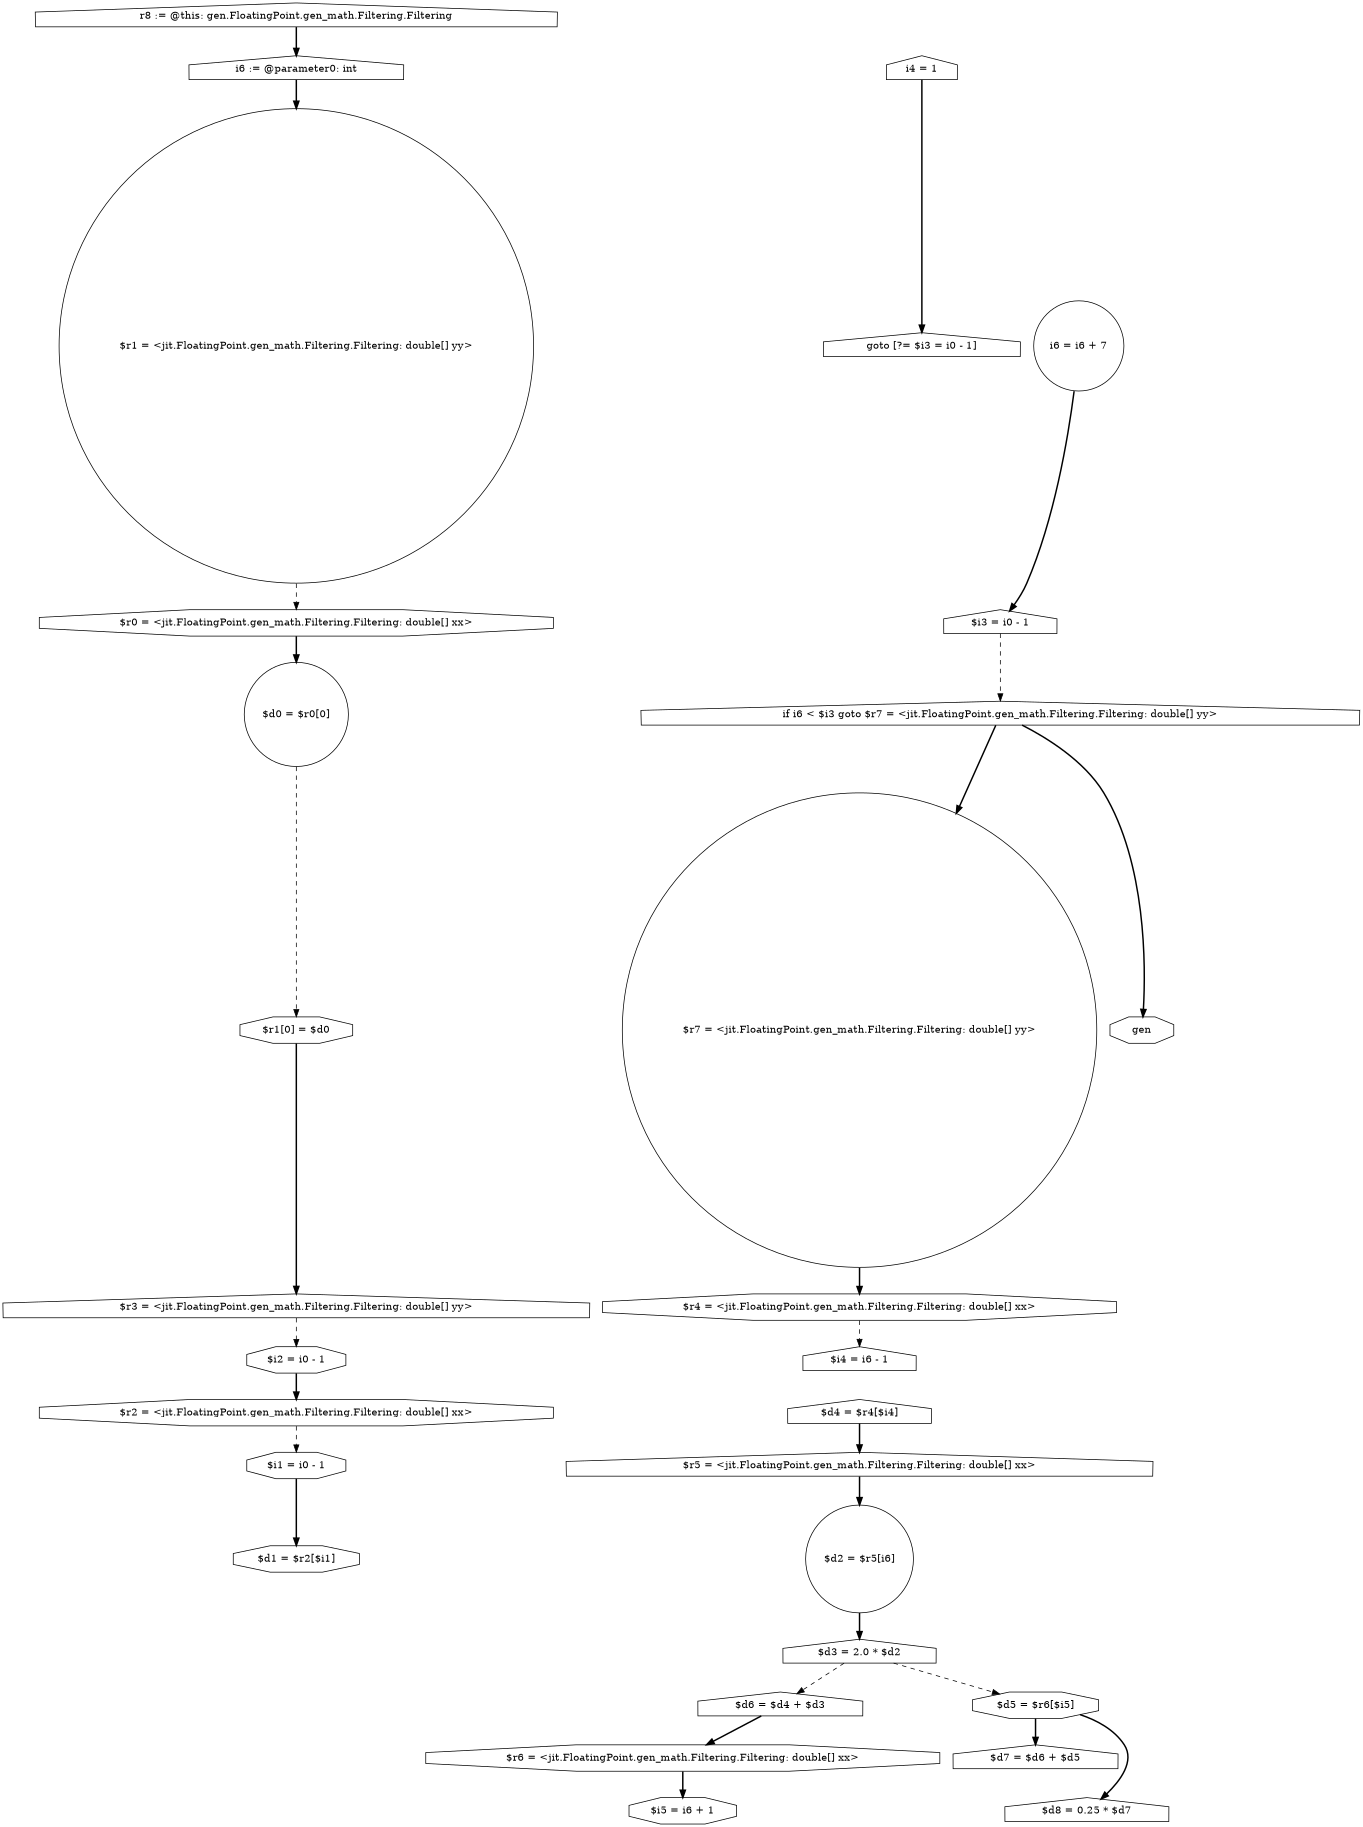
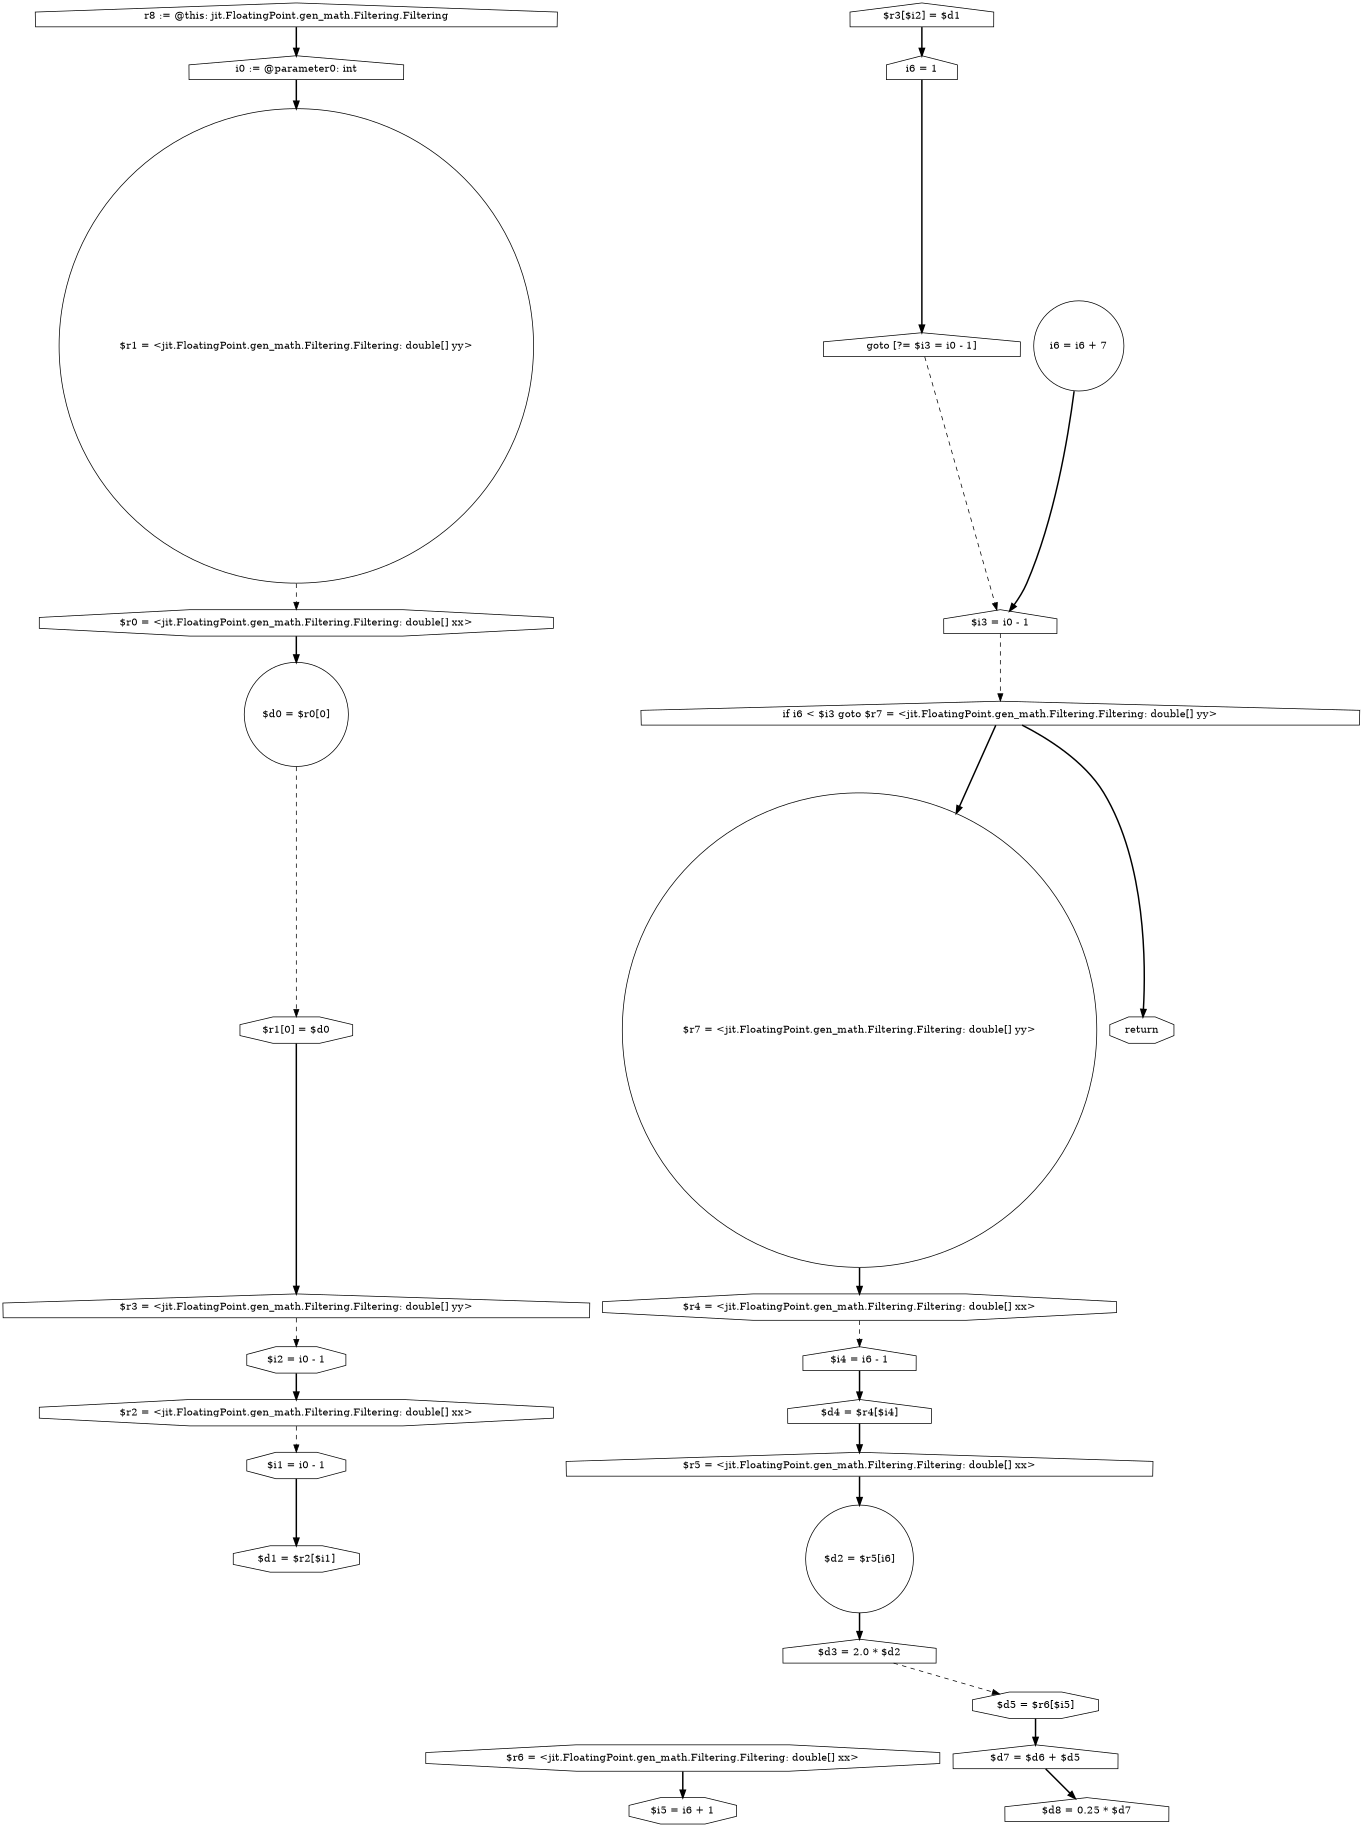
node "r8 := @this: gen.FloatingPoint.gen_math.Filtering.Filtering": label "r8 := @this: gen.FloatingPoint.gen_math.Filtering.Filtering" -> "r8 := @this: jit.FloatingPoint.gen_math.Filtering.Filtering"
node "$r3[$i2] = $d1": added
node "i6 := @parameter0: int": label "i6 := @parameter0: int" -> "i0 := @parameter0: int"
node "i4 = 1": label "i4 = 1" -> "i6 = 1"
edge "goto [?= $i3 = i0 - 1]" -> "$i3 = i0 - 1": added
node "gen": label "gen" -> "return"
edge "$i4 = i6 - 1" -> "$d4 = $r4[$i4]": added
node "$d6 = $d4 + $d3": removed
edge "$d5 = $r6[$i5]" -> "$d8 = 0.25 * $d7": now "$d7 = $d6 + $d5" -> "$d8 = 0.25 * $d7"
